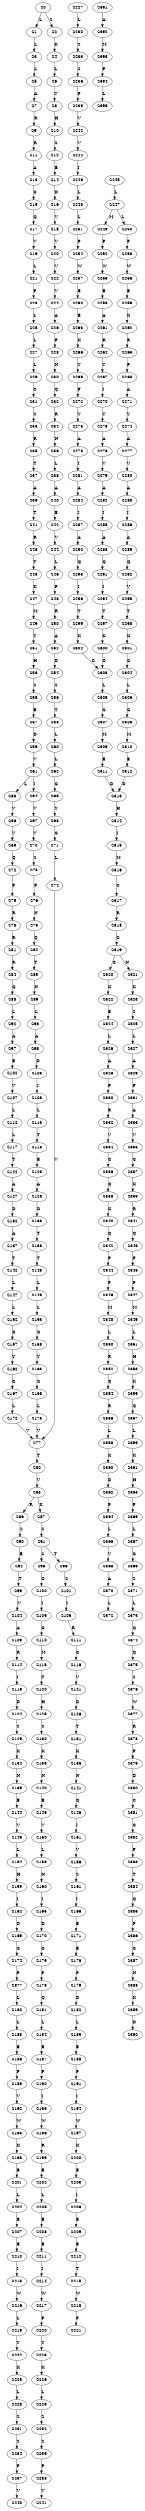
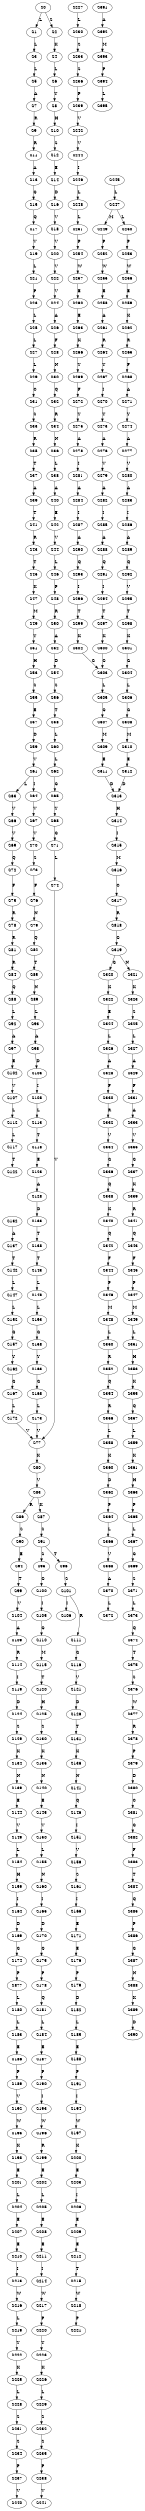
node "S127": removed
edge "S77" -> "S80": label "T" -> "K"
edge "S106" -> "S111": now "S101" -> "S111"
edge "S374" -> "S375": label "Q" -> "T"
